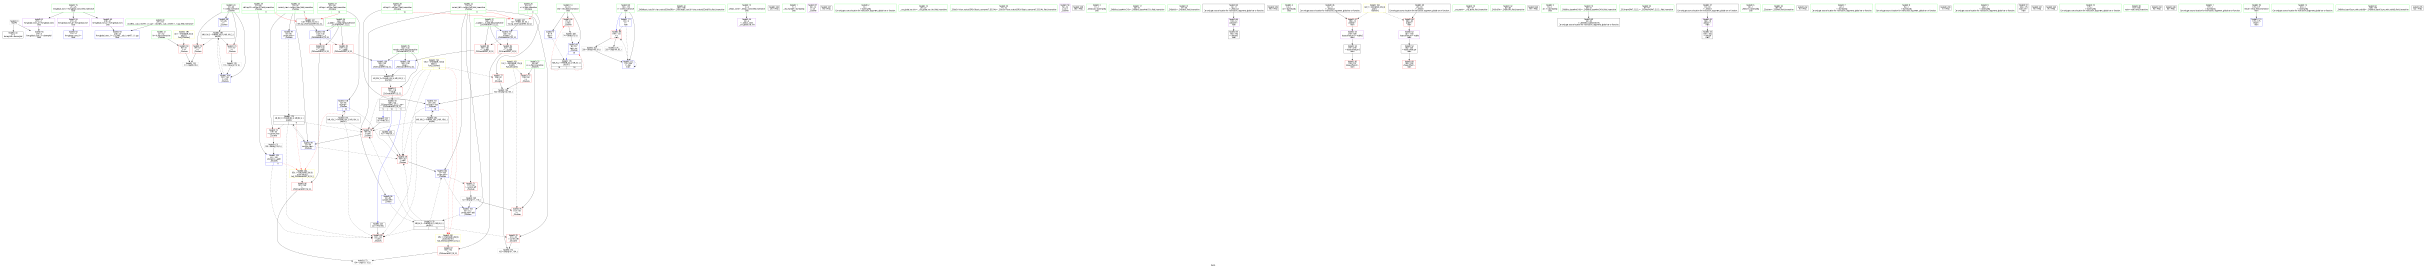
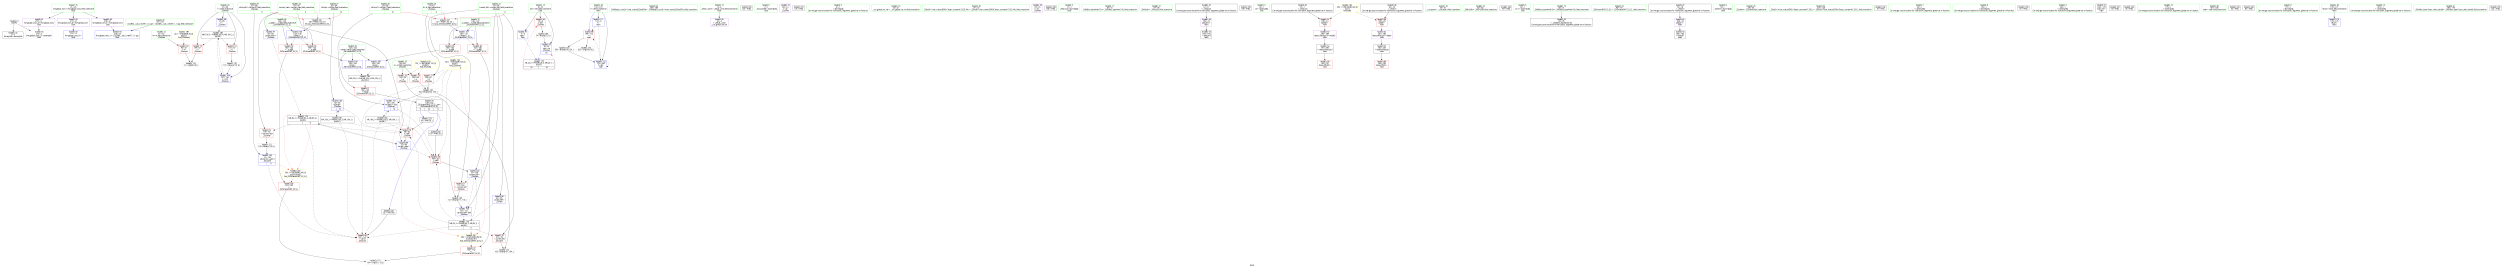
node "NodeID: 34": added
edge "NodeID: 168" -> "NodeID: 76": reversed
